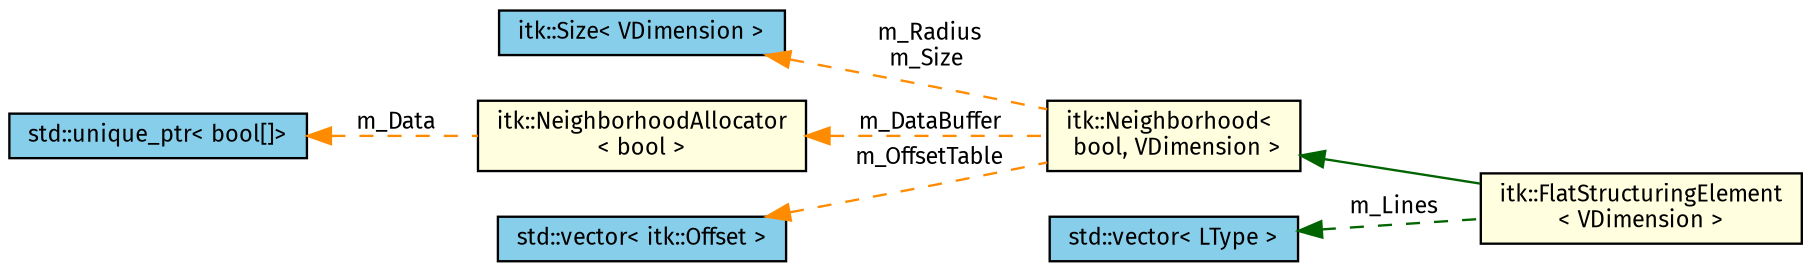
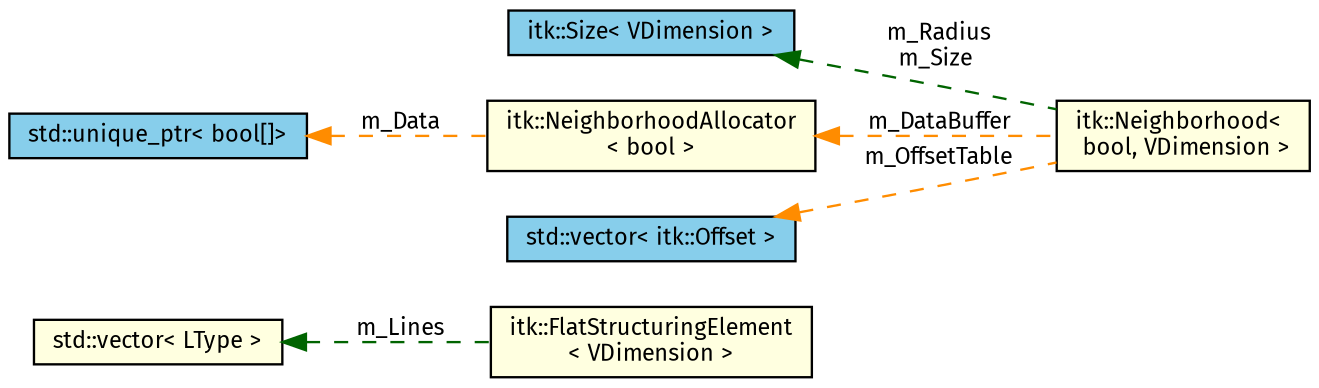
edge "itk::Neighborhood< bool, VDimension >" -> "itk::Size< VDimension >": color darkorange -> darkgreen
edge "itk::FlatStructuringElement < VDimension >" -> "itk::Neighborhood< bool, VDimension >": removed
node "std::vector< LType >": fillcolor skyblue -> lightyellow
